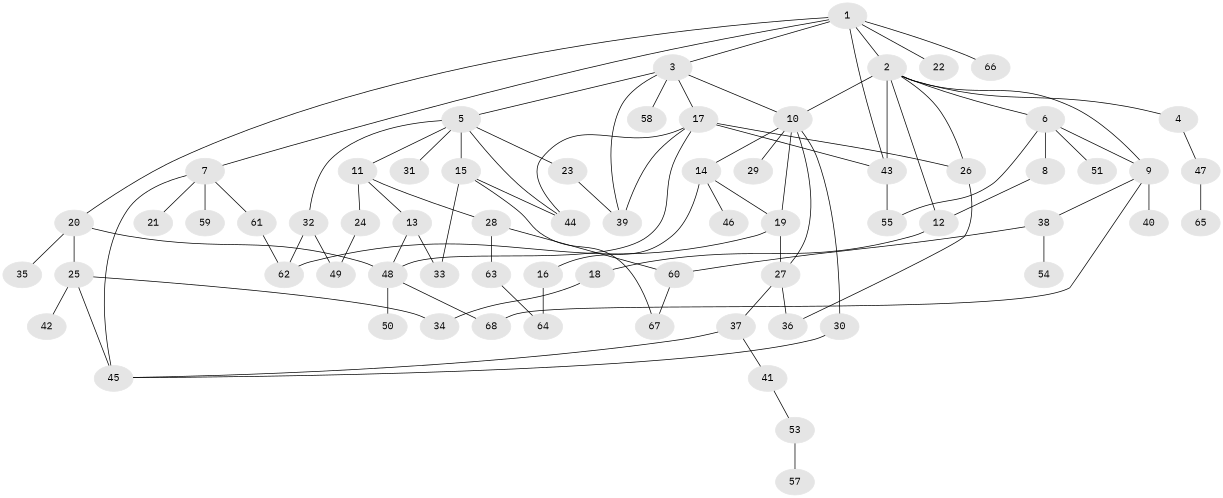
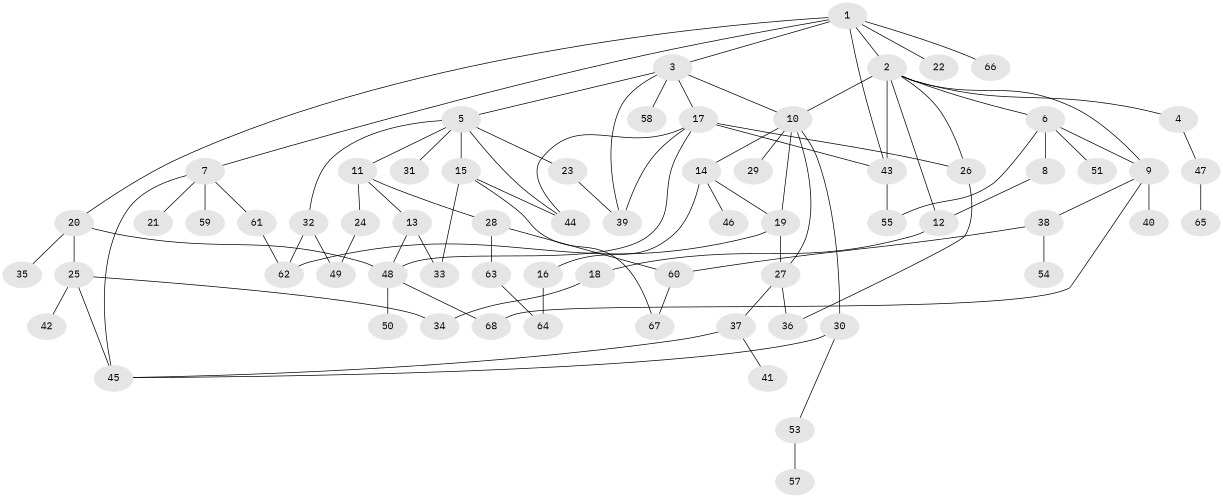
edge "41" -- "53": now "30" -- "53"
